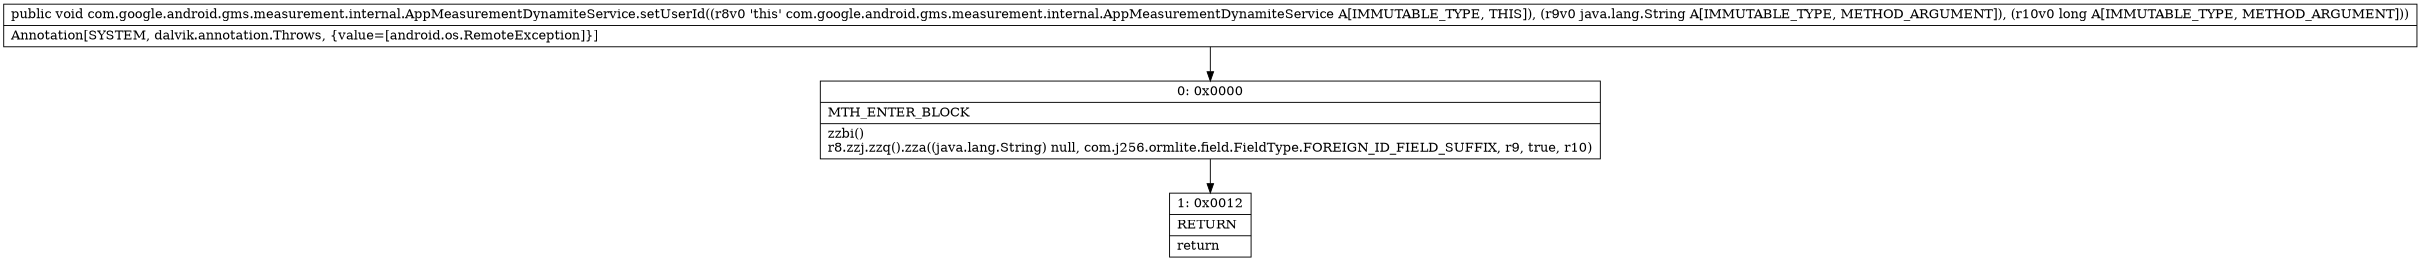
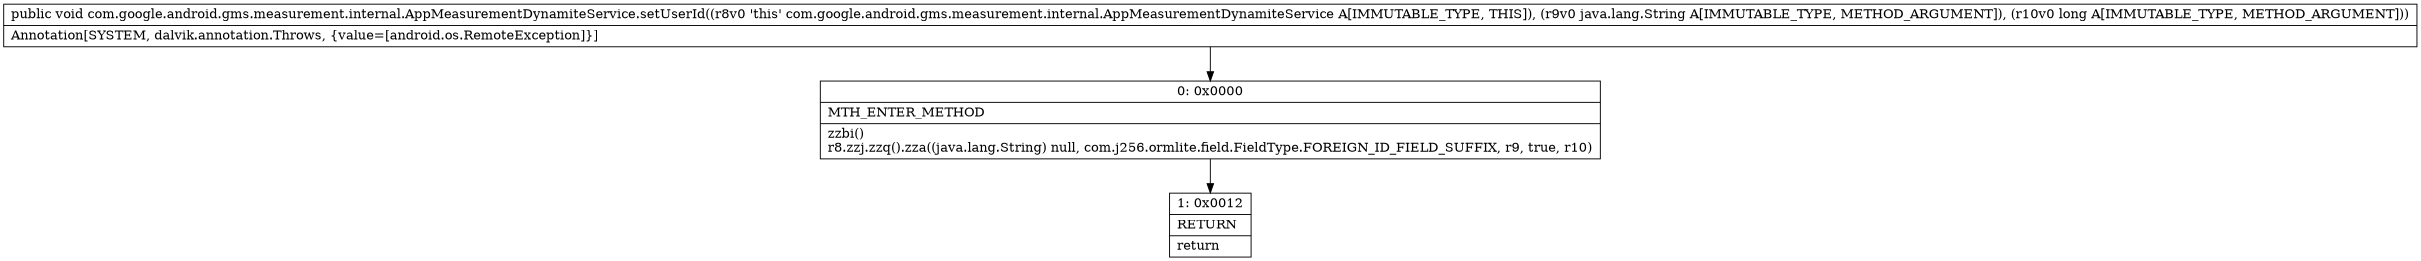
node "0: 0x0000": text "MTH_ENTER_BLOCK" -> "MTH_ENTER_METHOD"
